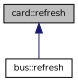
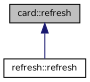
node "bus::refresh": label "bus::refresh" -> "refresh::refresh"
